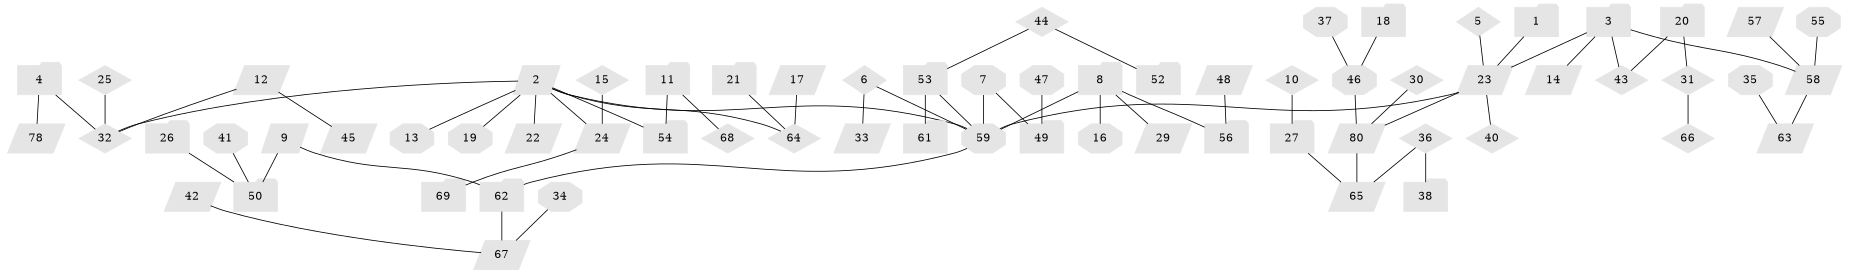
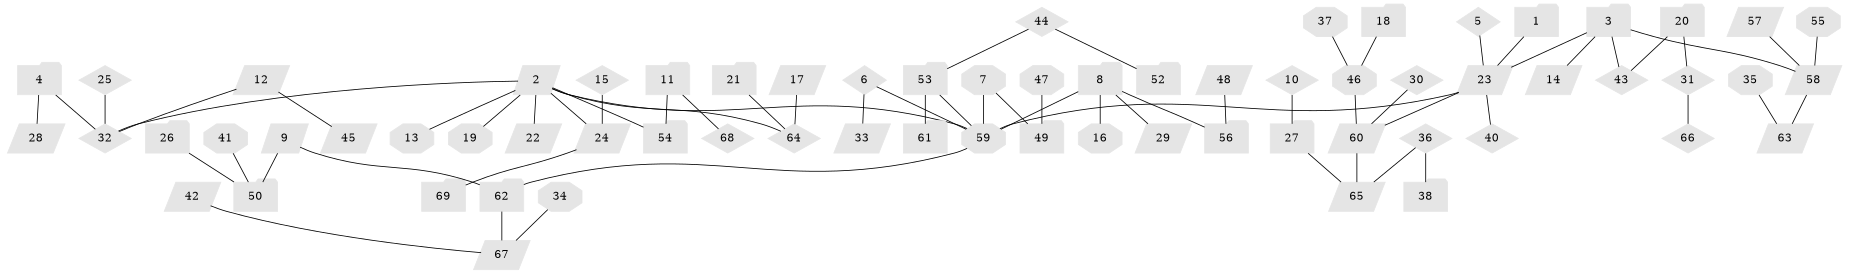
node "78": label "78" -> "28"
node "80": label "80" -> "60"
